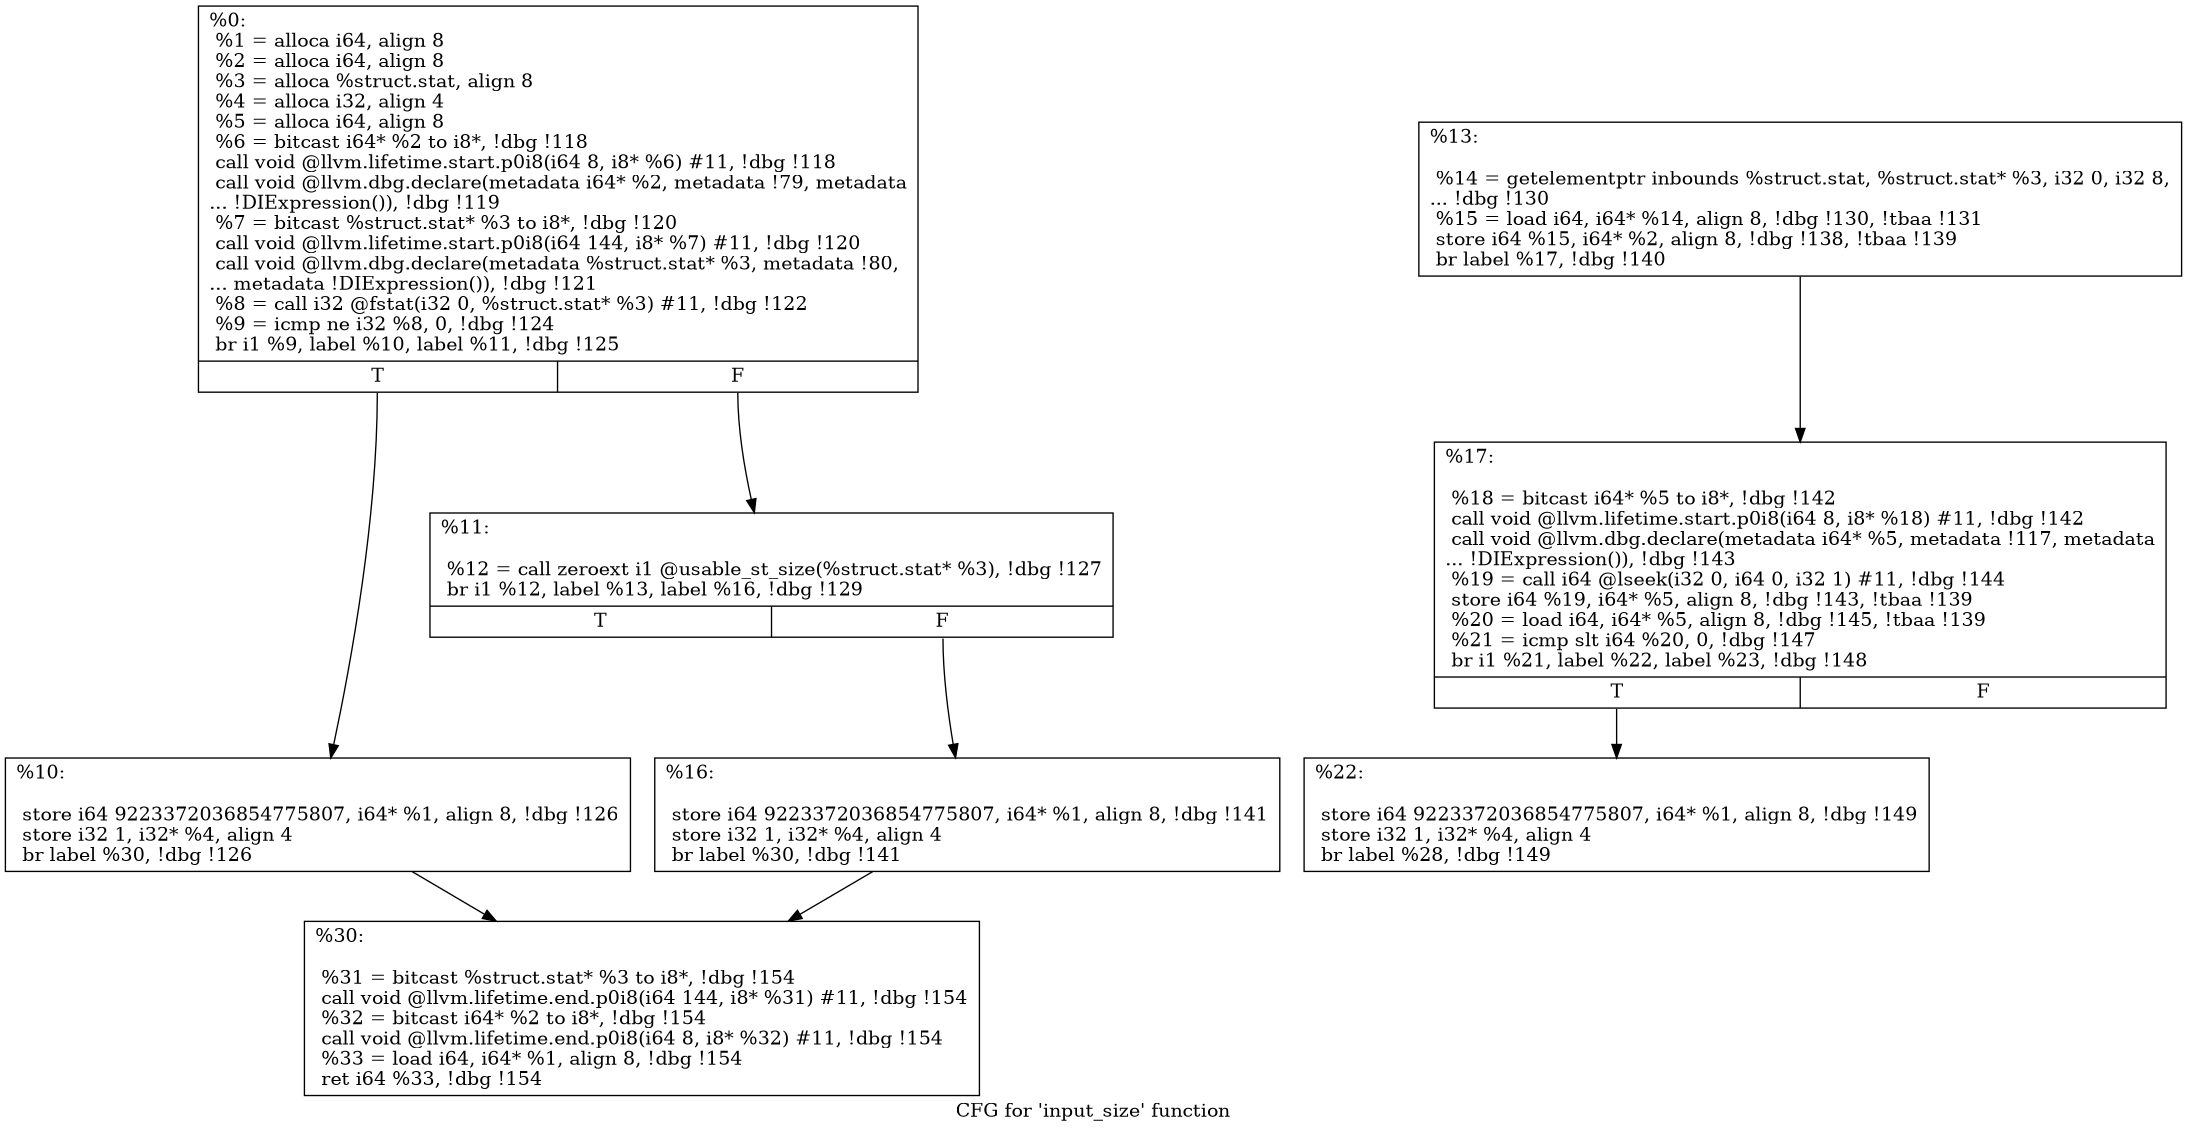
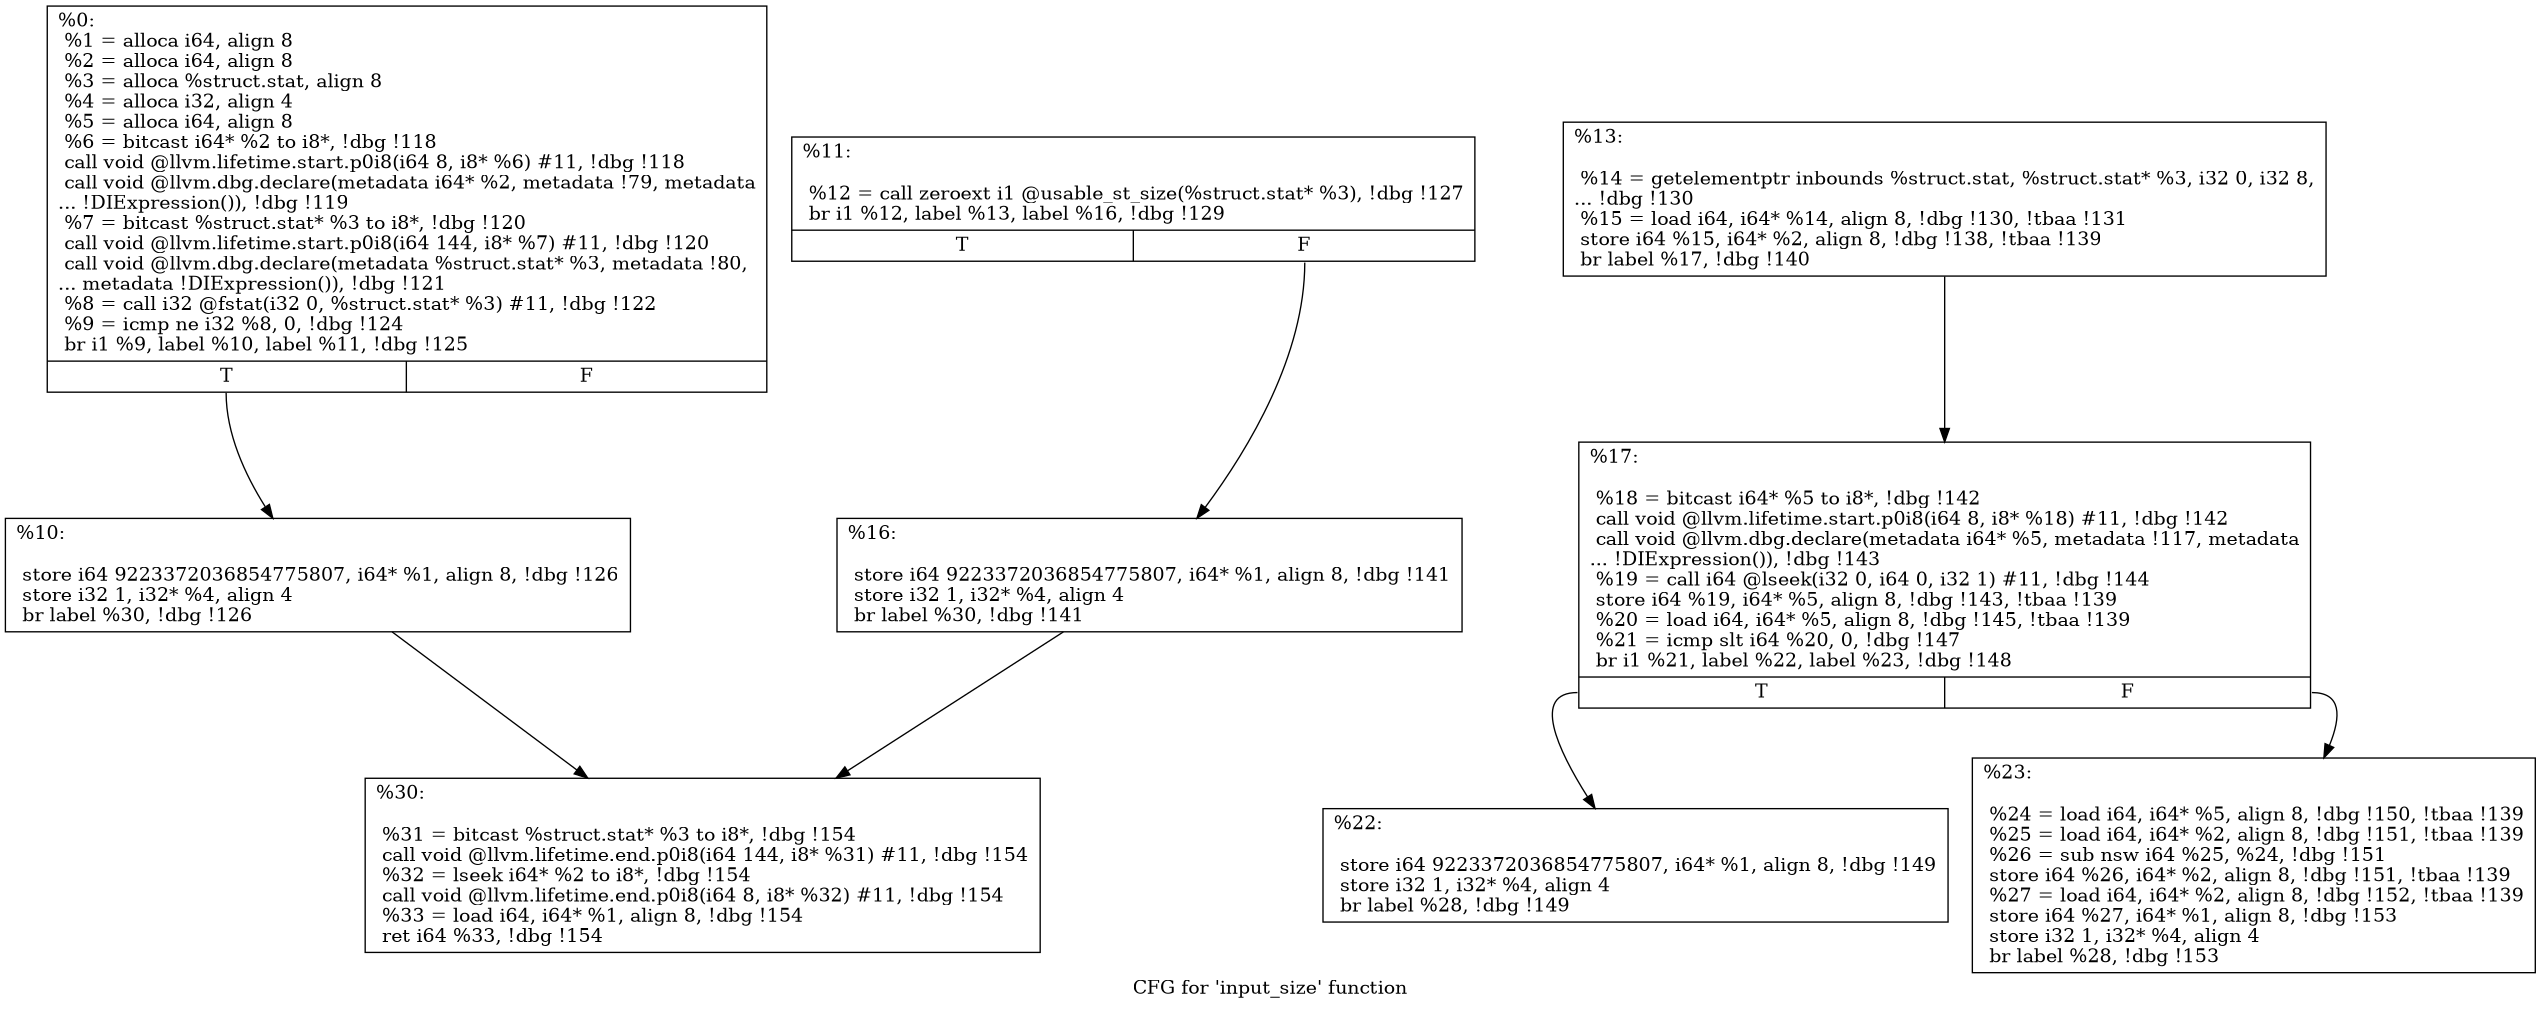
edge "%0:" -> "%11:": removed
node "%23:": added
node "%30:": text "%32 = bitcast i64* %2 to i8*, !dbg !154" -> "%32 = lseek i64* %2 to i8*, !dbg !154"
